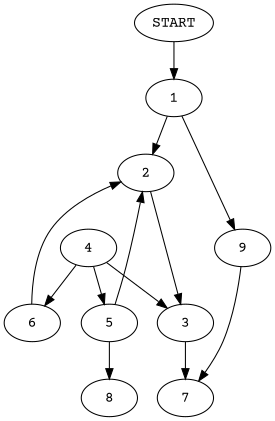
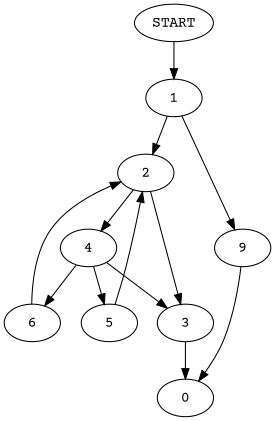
edge "2" -> "4": added
node "8": removed
node "7": label "7" -> "0"
